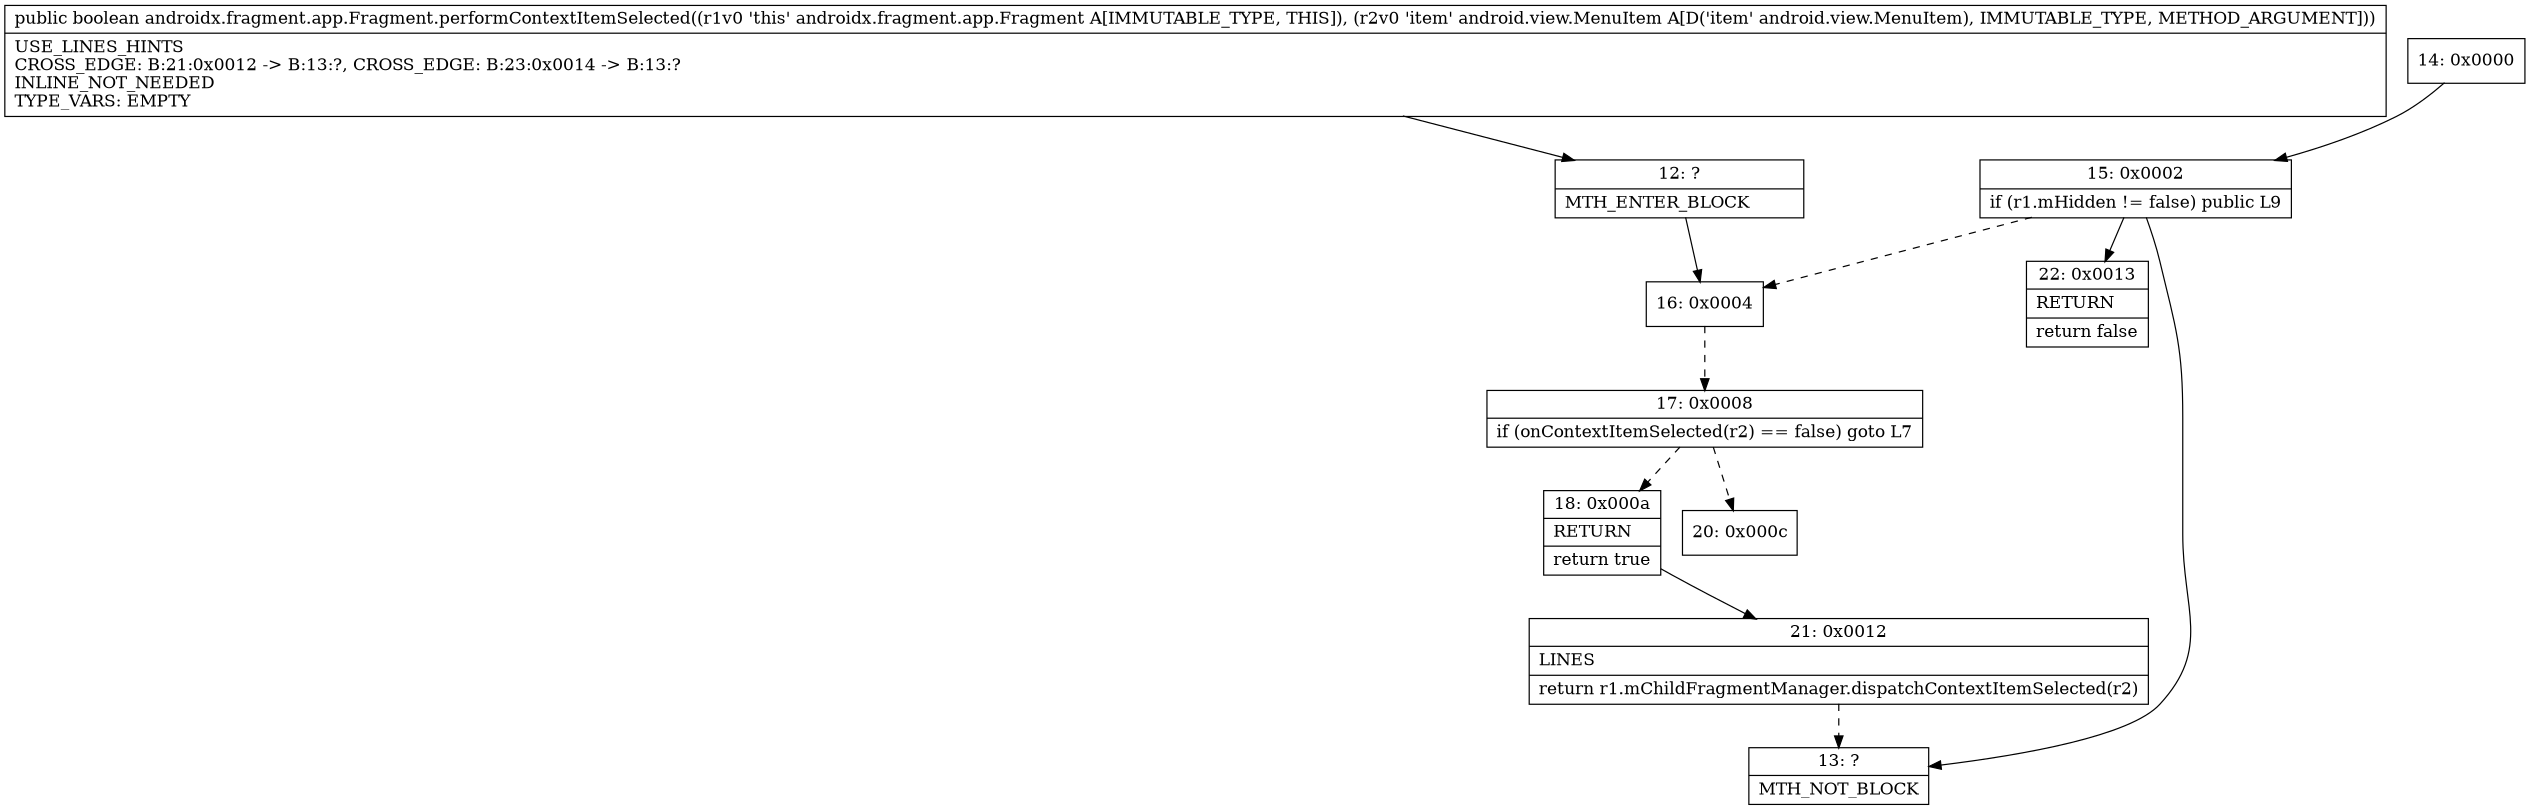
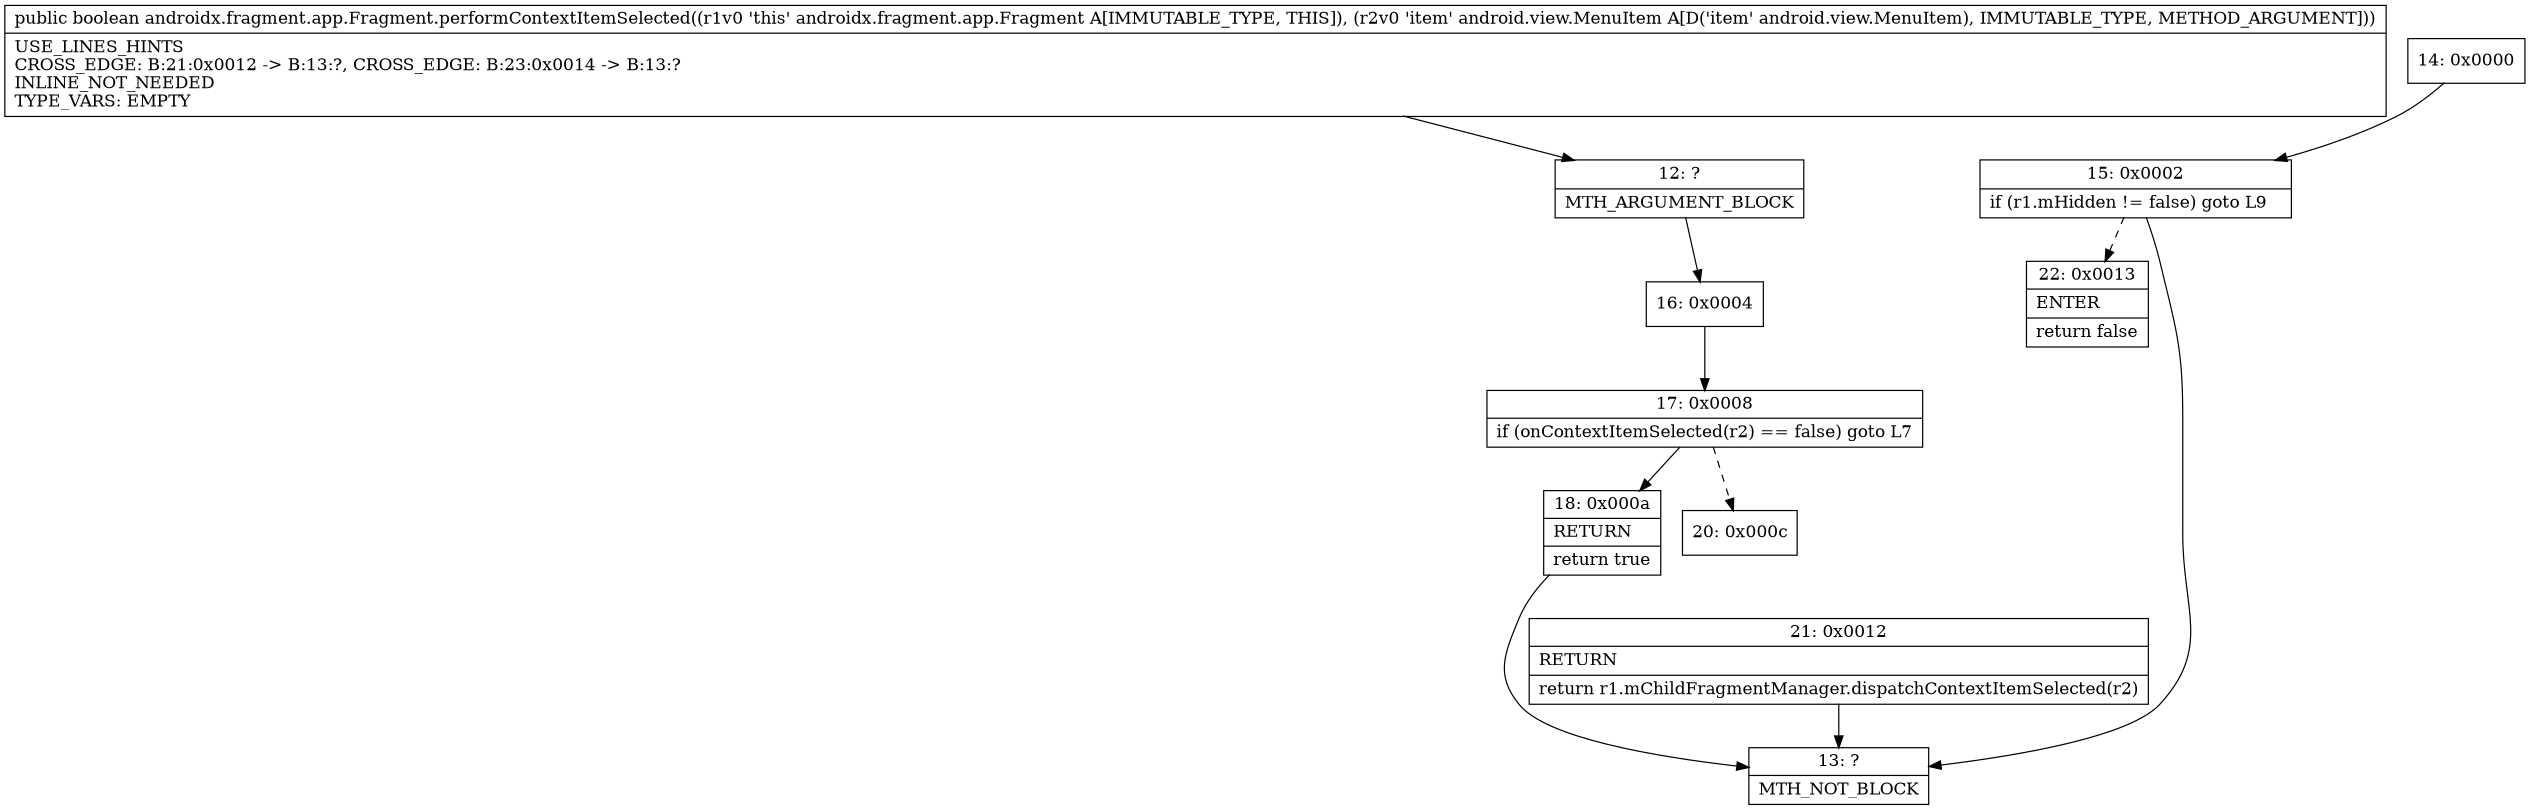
node "12: ?": text "MTH_ENTER_BLOCK" -> "MTH_ARGUMENT_BLOCK"
node "15: 0x0002": text "if (r1.mHidden != false) public L9" -> "if (r1.mHidden != false) goto L9"
edge "15: 0x0002" -> "22: 0x0013": style solid -> dashed
edge "15: 0x0002" -> "16: 0x0004": removed
node "22: 0x0013": text "RETURN" -> "ENTER"
edge "16: 0x0004" -> "17: 0x0008": style dashed -> solid
edge "17: 0x0008" -> "18: 0x000a": style dashed -> solid
edge "18: 0x000a" -> "21: 0x0012": now "18: 0x000a" -> "13: ?"
node "21: 0x0012": text "LINES" -> "RETURN"
edge "21: 0x0012" -> "13: ?": style dashed -> solid
